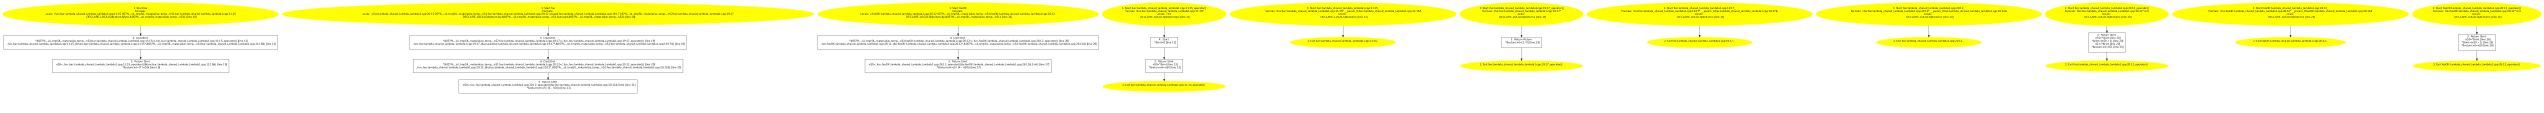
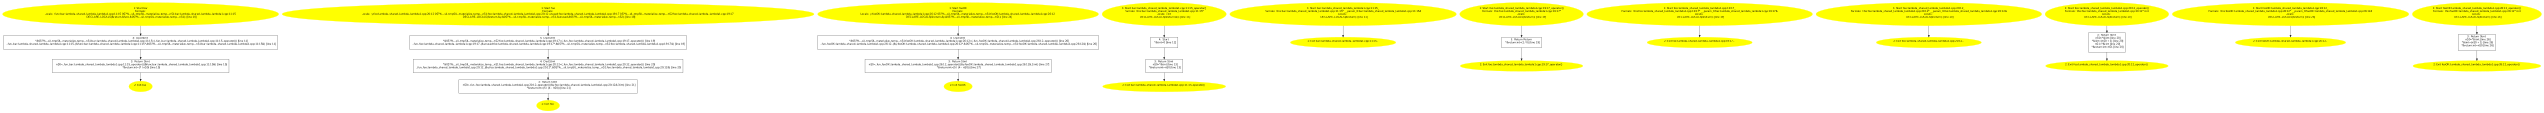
node "2: Exit bar": added
node "2: Exit fooOK": added
node "2: Exit foo": added
